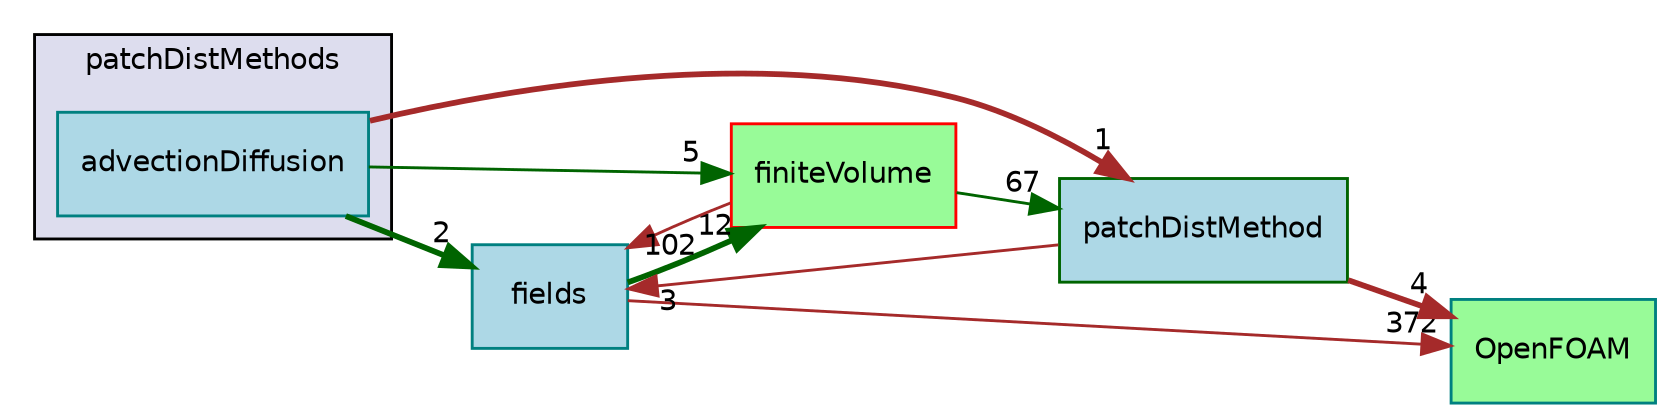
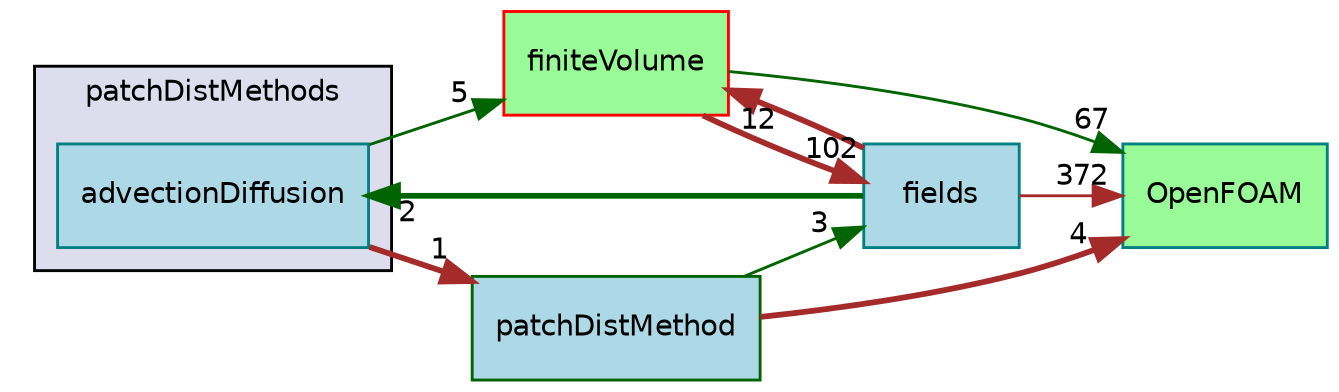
edge "finiteVolume" -> "patchDistMethod": now "finiteVolume" -> "OpenFOAM"
edge "finiteVolume" -> "fields": style solid -> bold
edge "advectionDiffusion" -> "fields": reversed
edge "fields" -> "finiteVolume": color darkgreen -> brown
edge "patchDistMethod" -> "fields": color brown -> darkgreen
